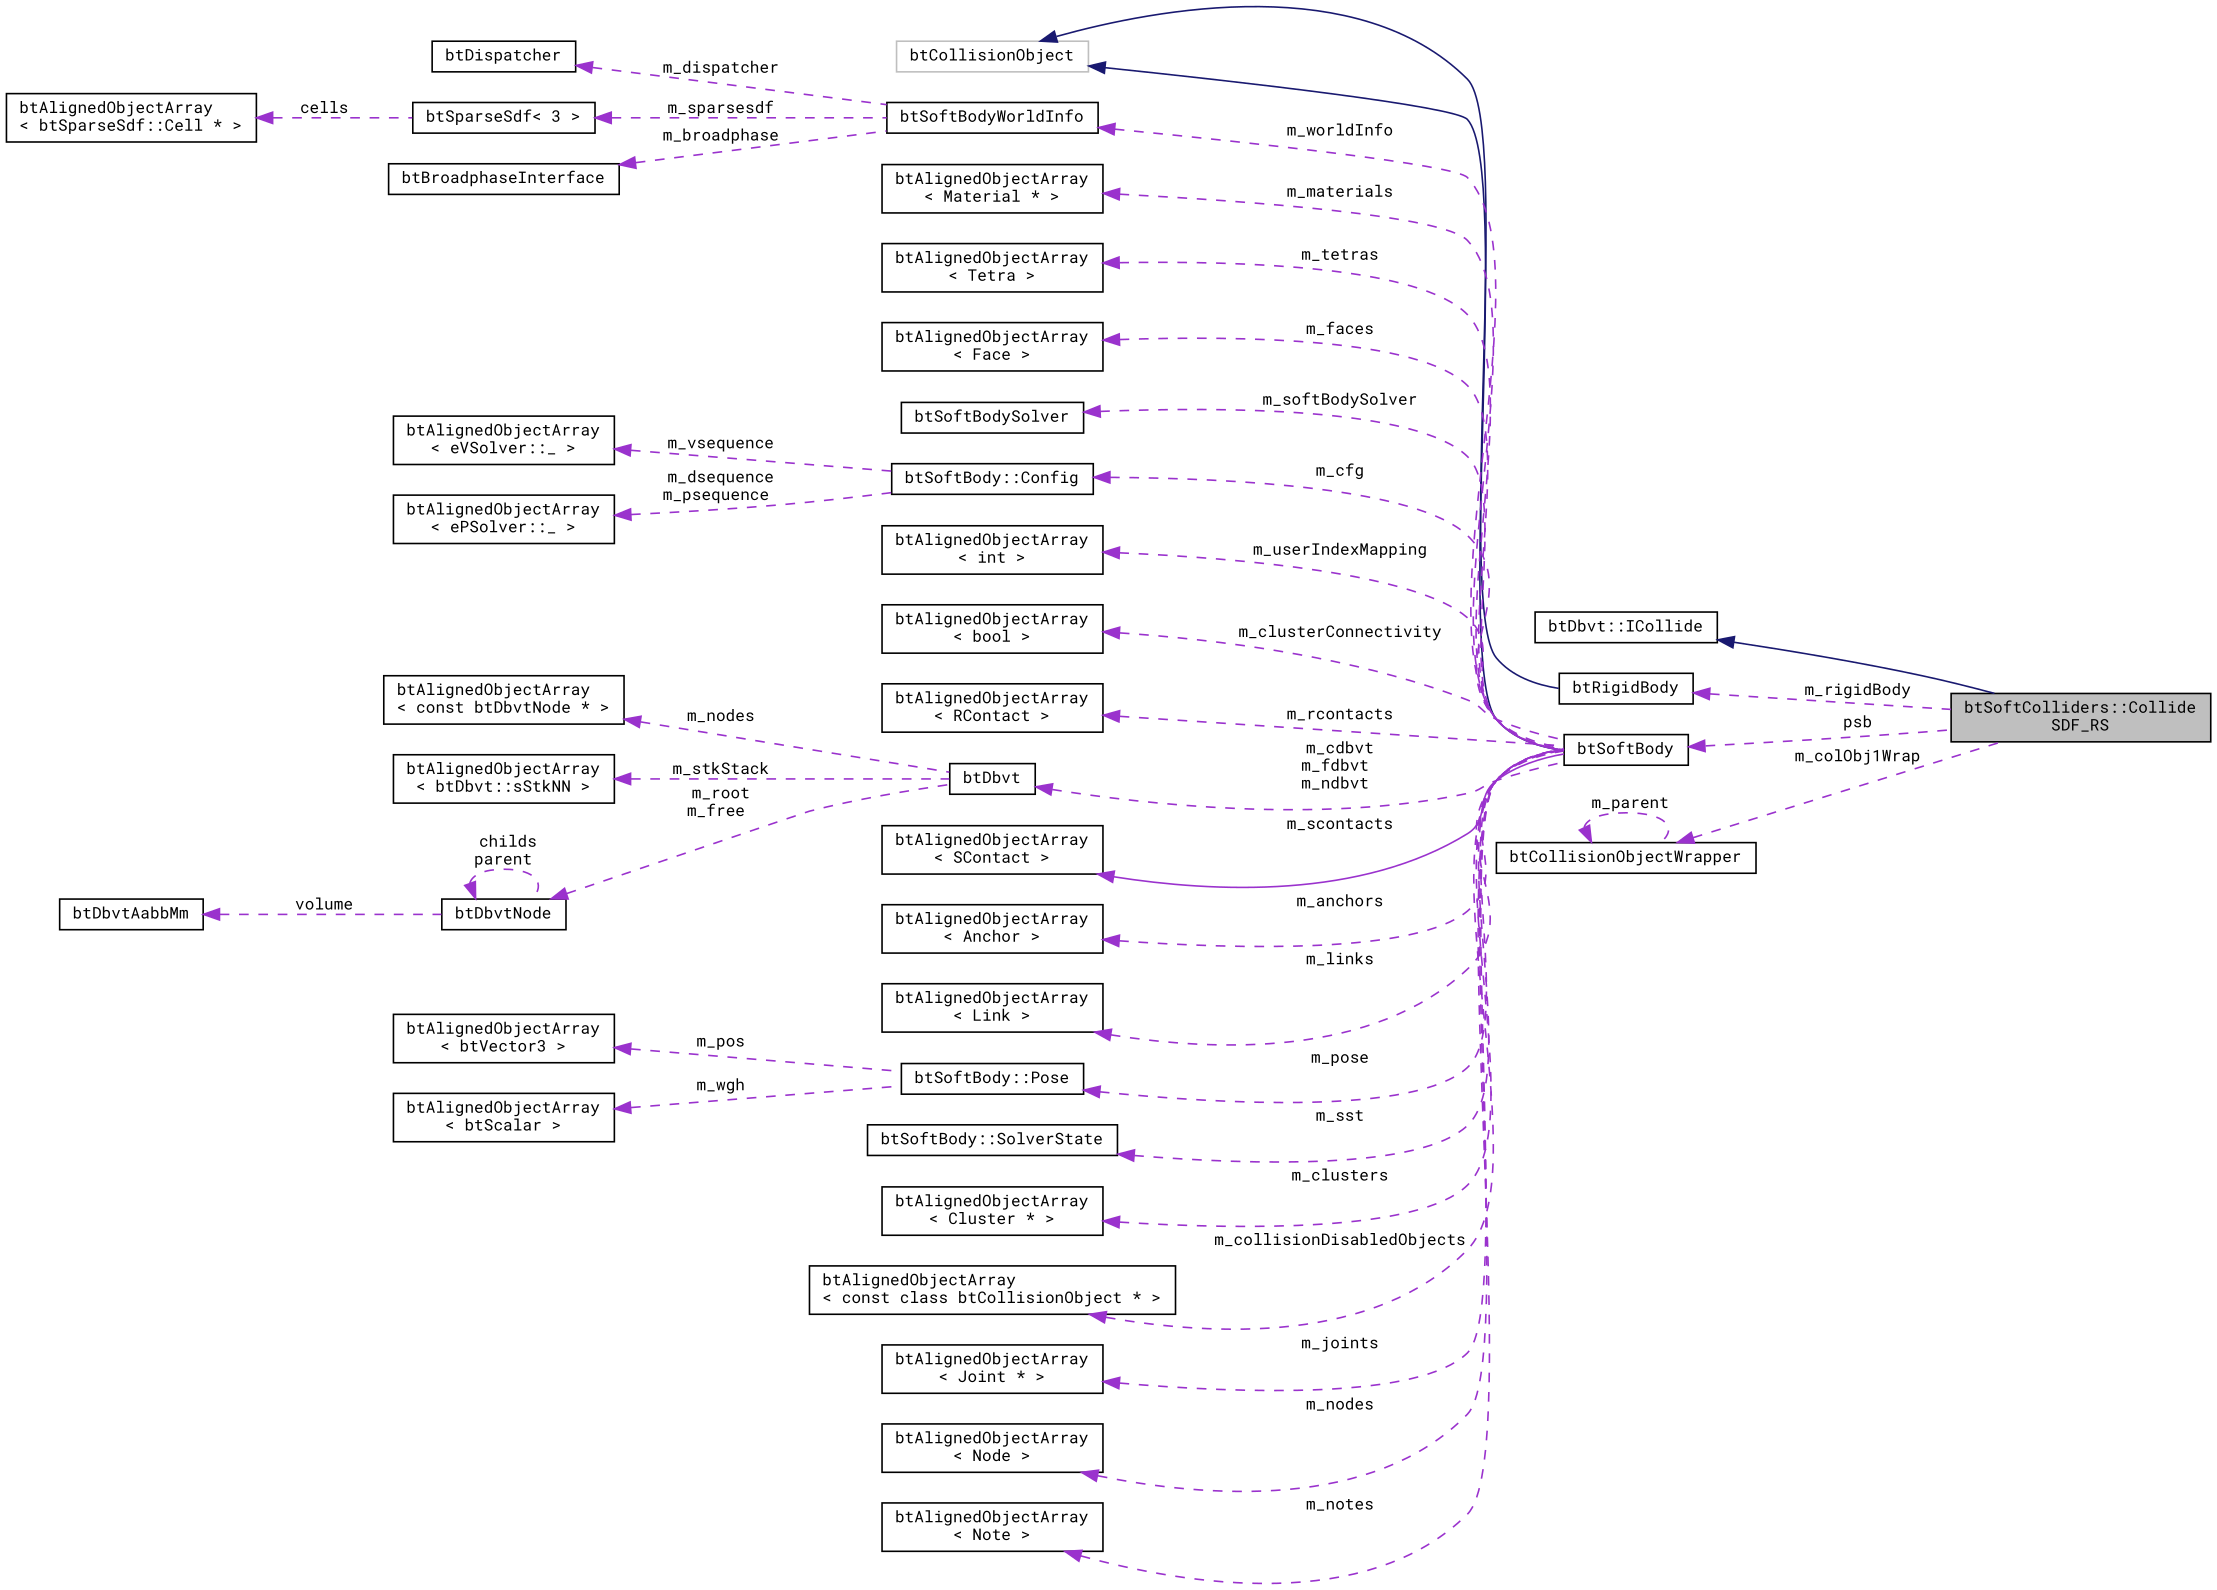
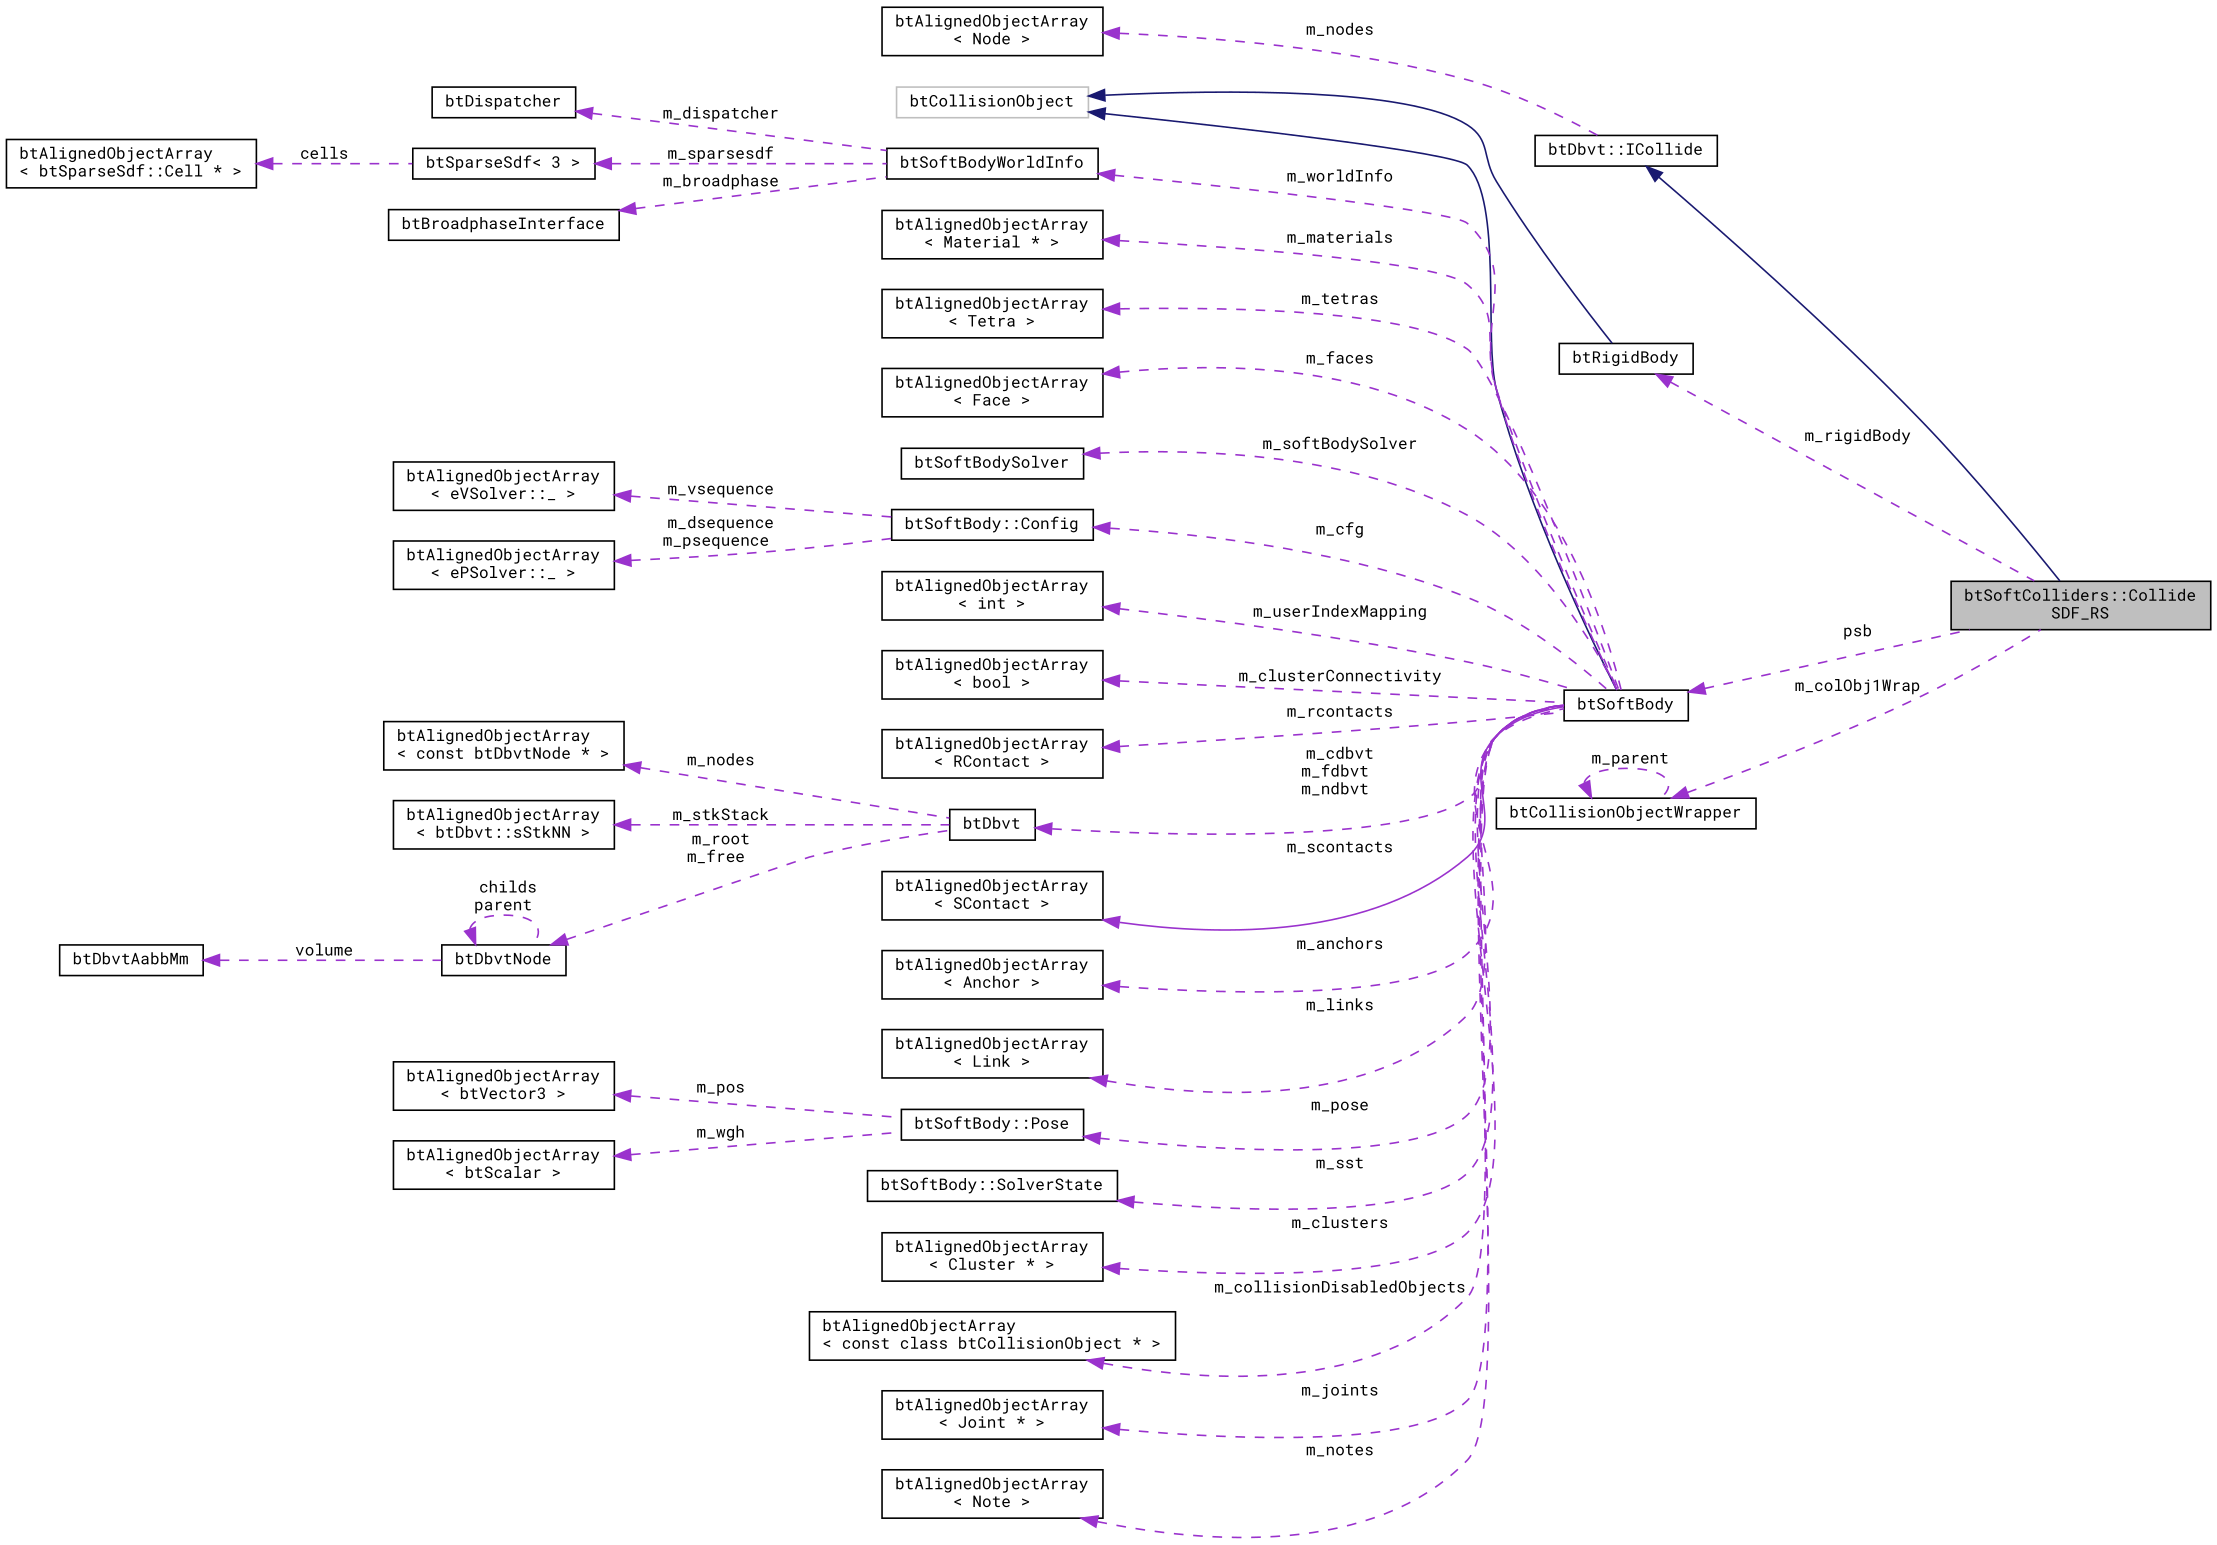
edge "btSoftBody" -> "btAlignedObjectArray < Node >": now "btDbvt::ICollide" -> "btAlignedObjectArray < Node >"
